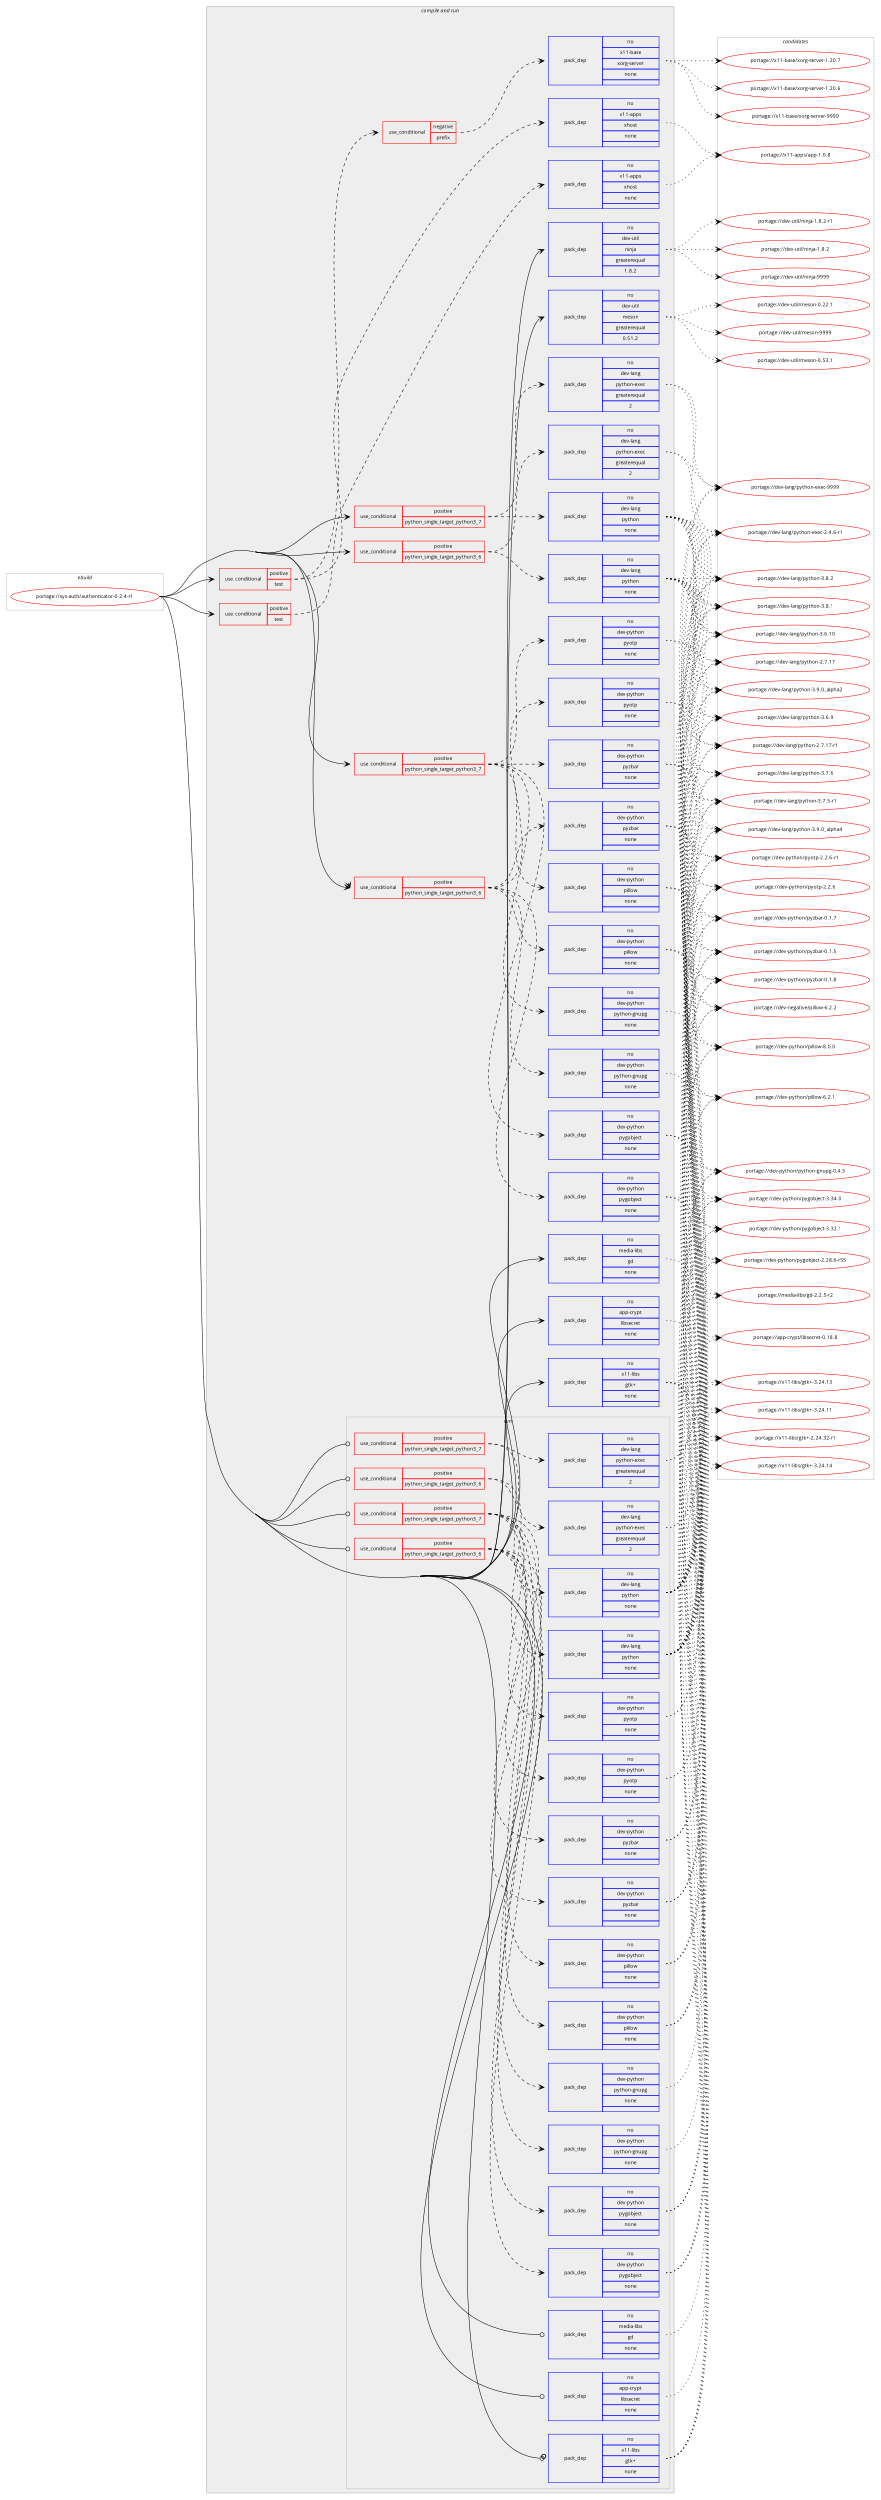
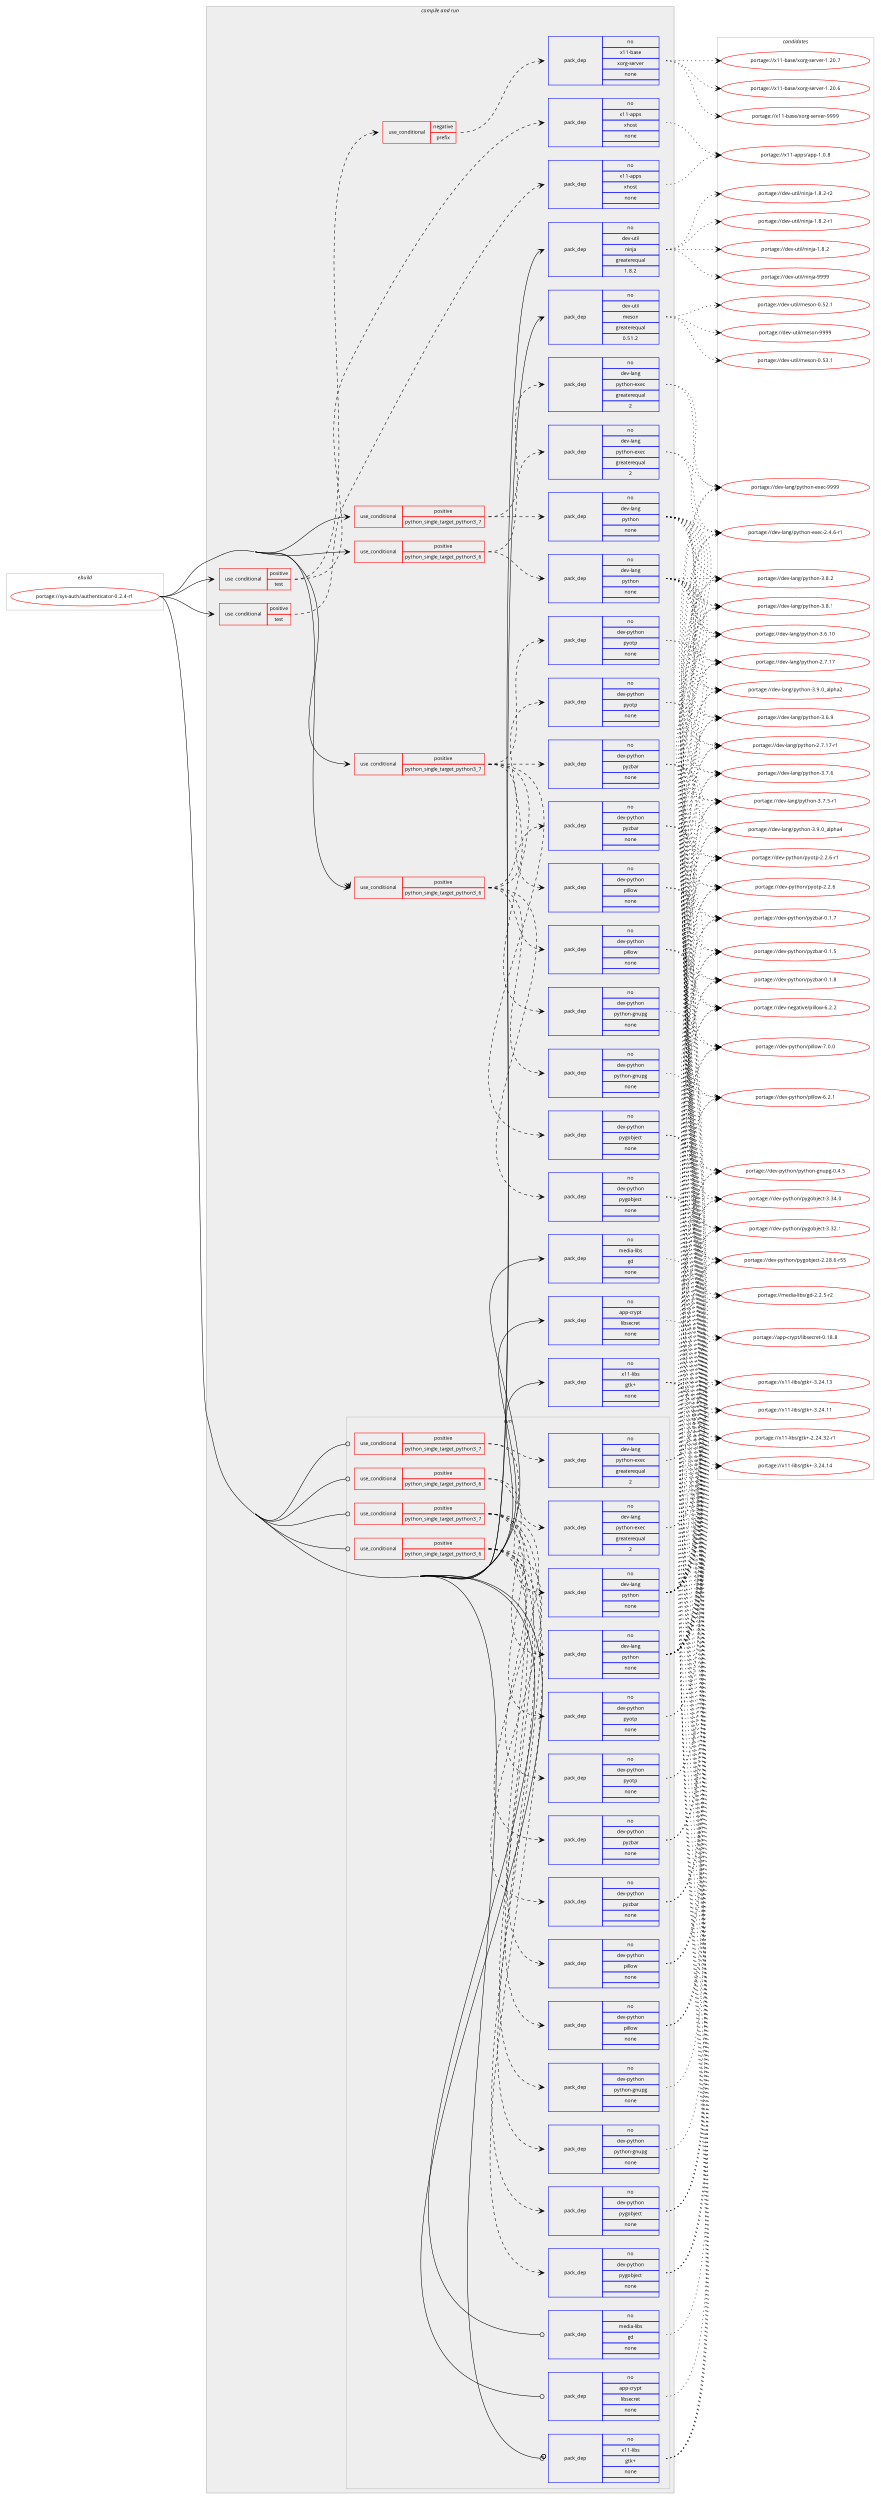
node "portage://dev-util/ninja-1.8.2-r2": added
node "portage://dev-util/meson-0.22.1": label "portage://dev-util/meson-0.22.1" -> "portage://dev-util/meson-0.52.1"
node "portage://dev-python/pillow-8.0.0": label "portage://dev-python/pillow-8.0.0" -> "portage://dev-python/pillow-7.0.0"
